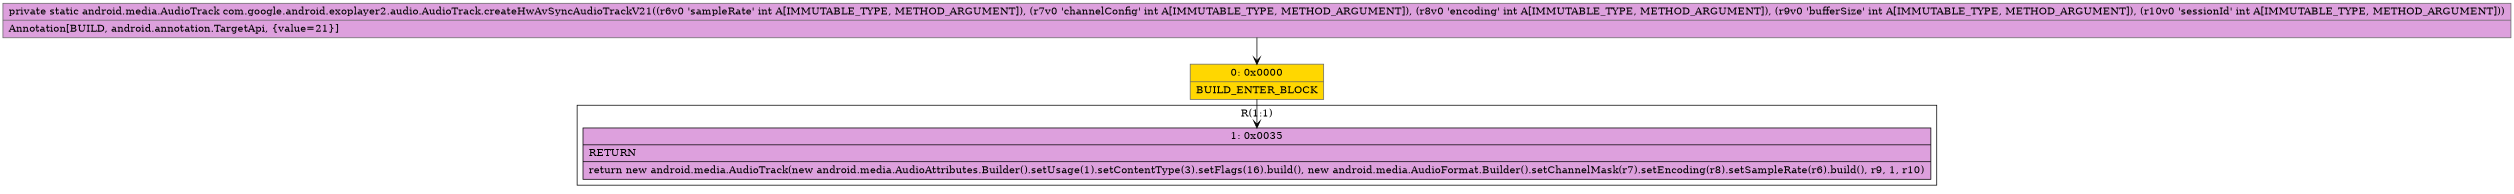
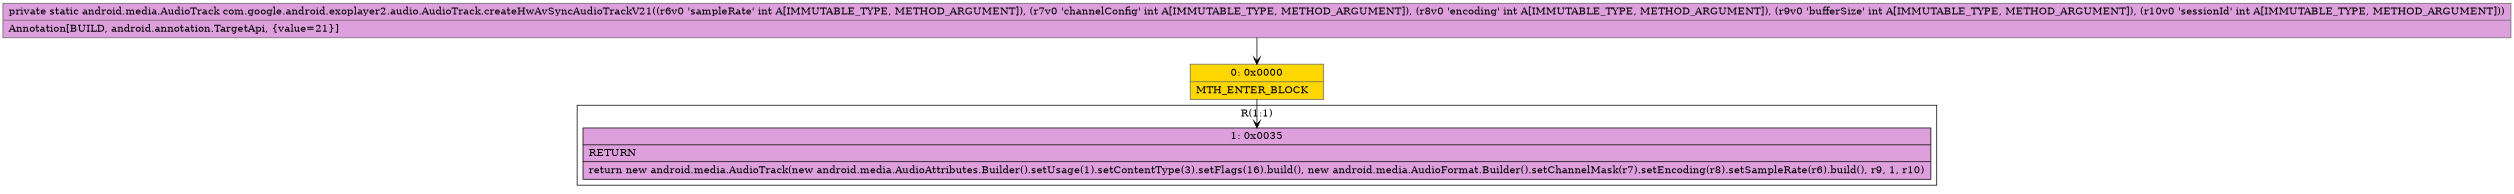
node "0: 0x0000": text "BUILD_ENTER_BLOCK" -> "MTH_ENTER_BLOCK"
